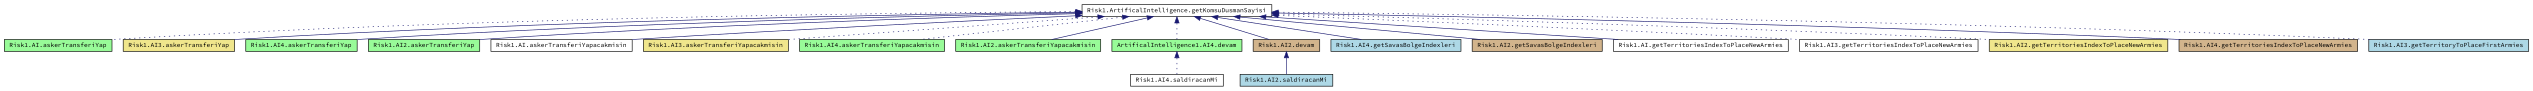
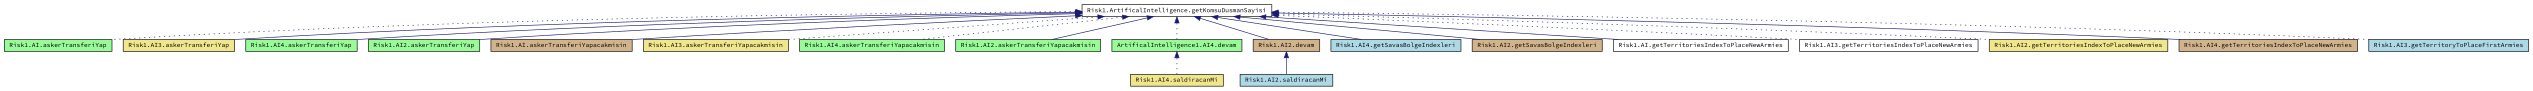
node "Risk1.AI.askerTransferiYapacakmisin": fillcolor white -> tan
node "Risk1.AI4.saldiracanMi": fillcolor white -> khaki
